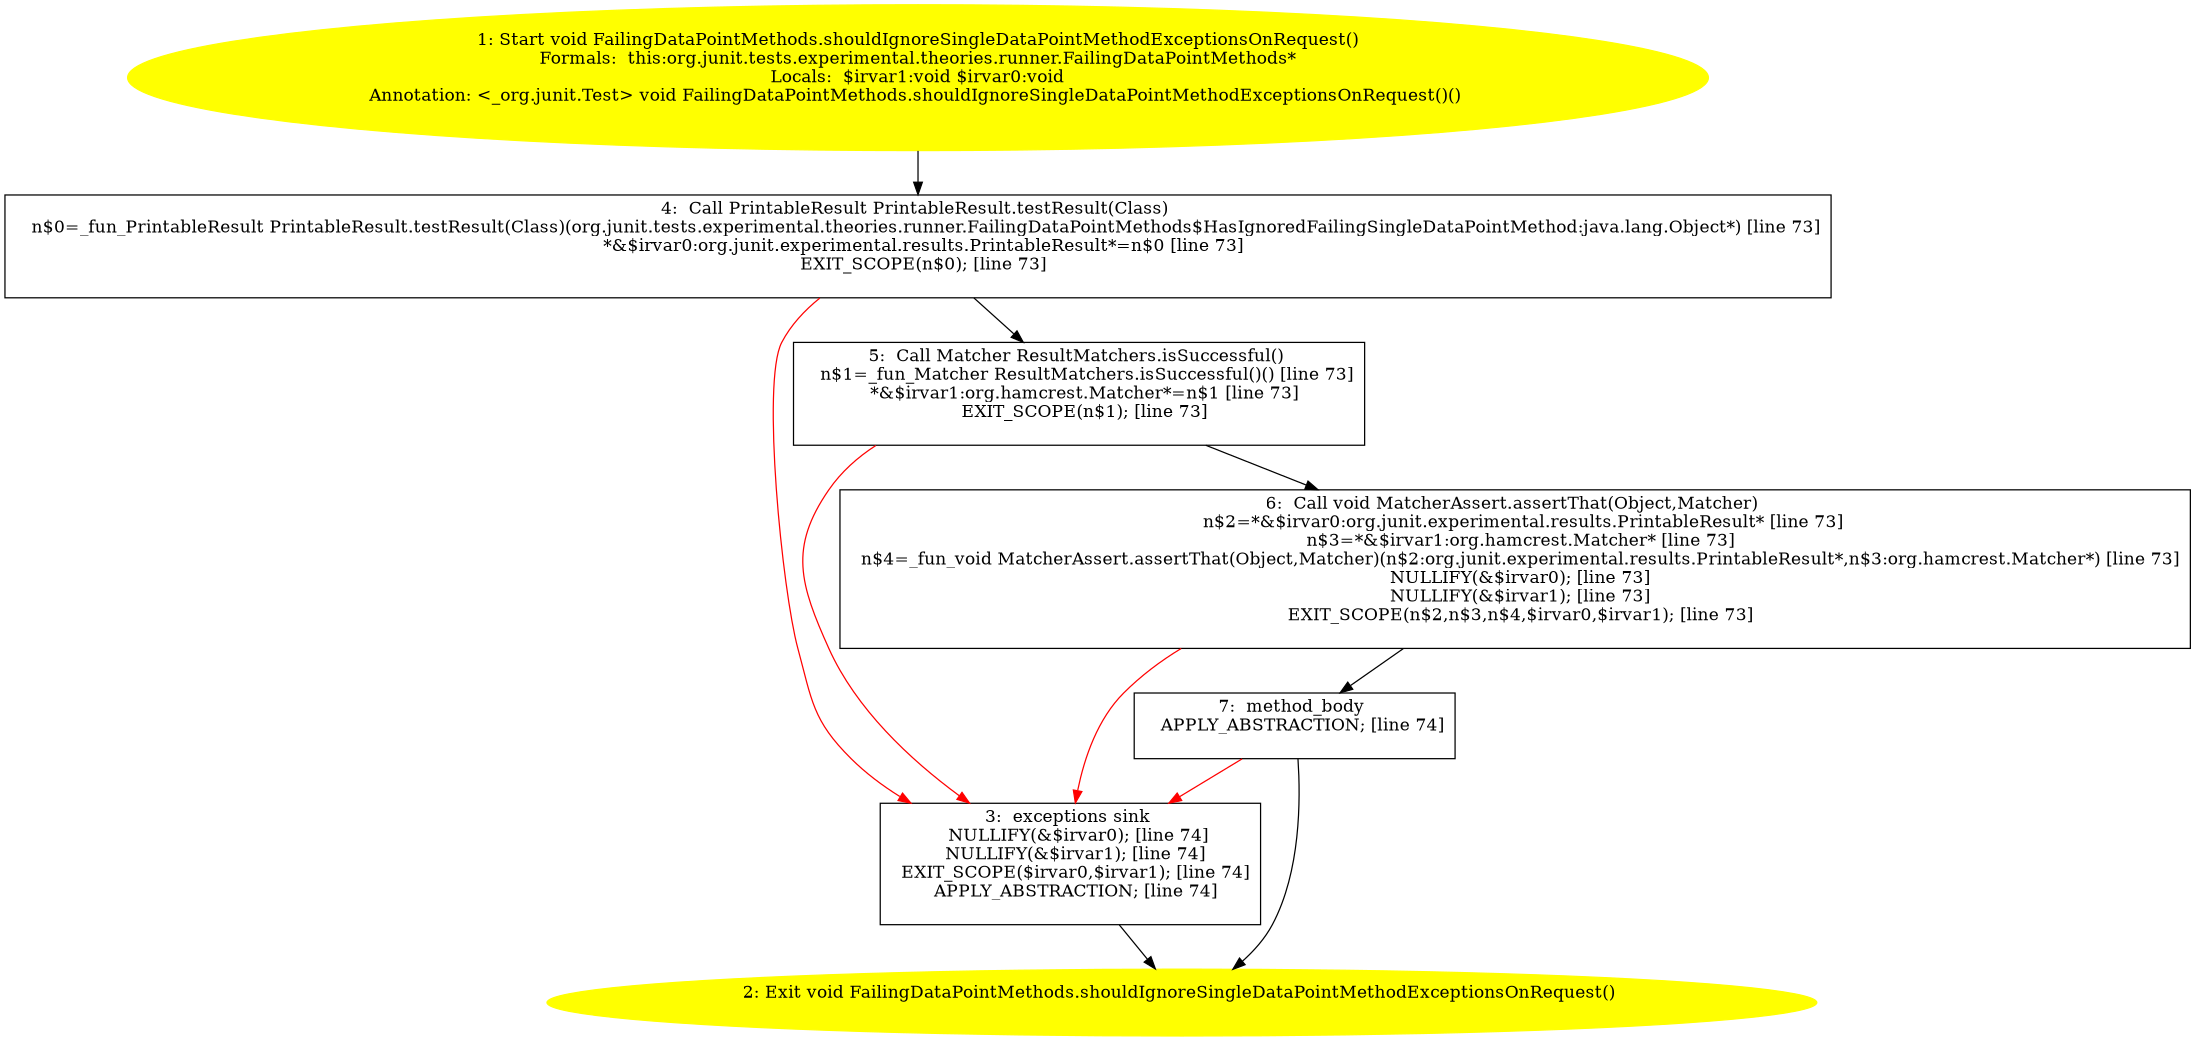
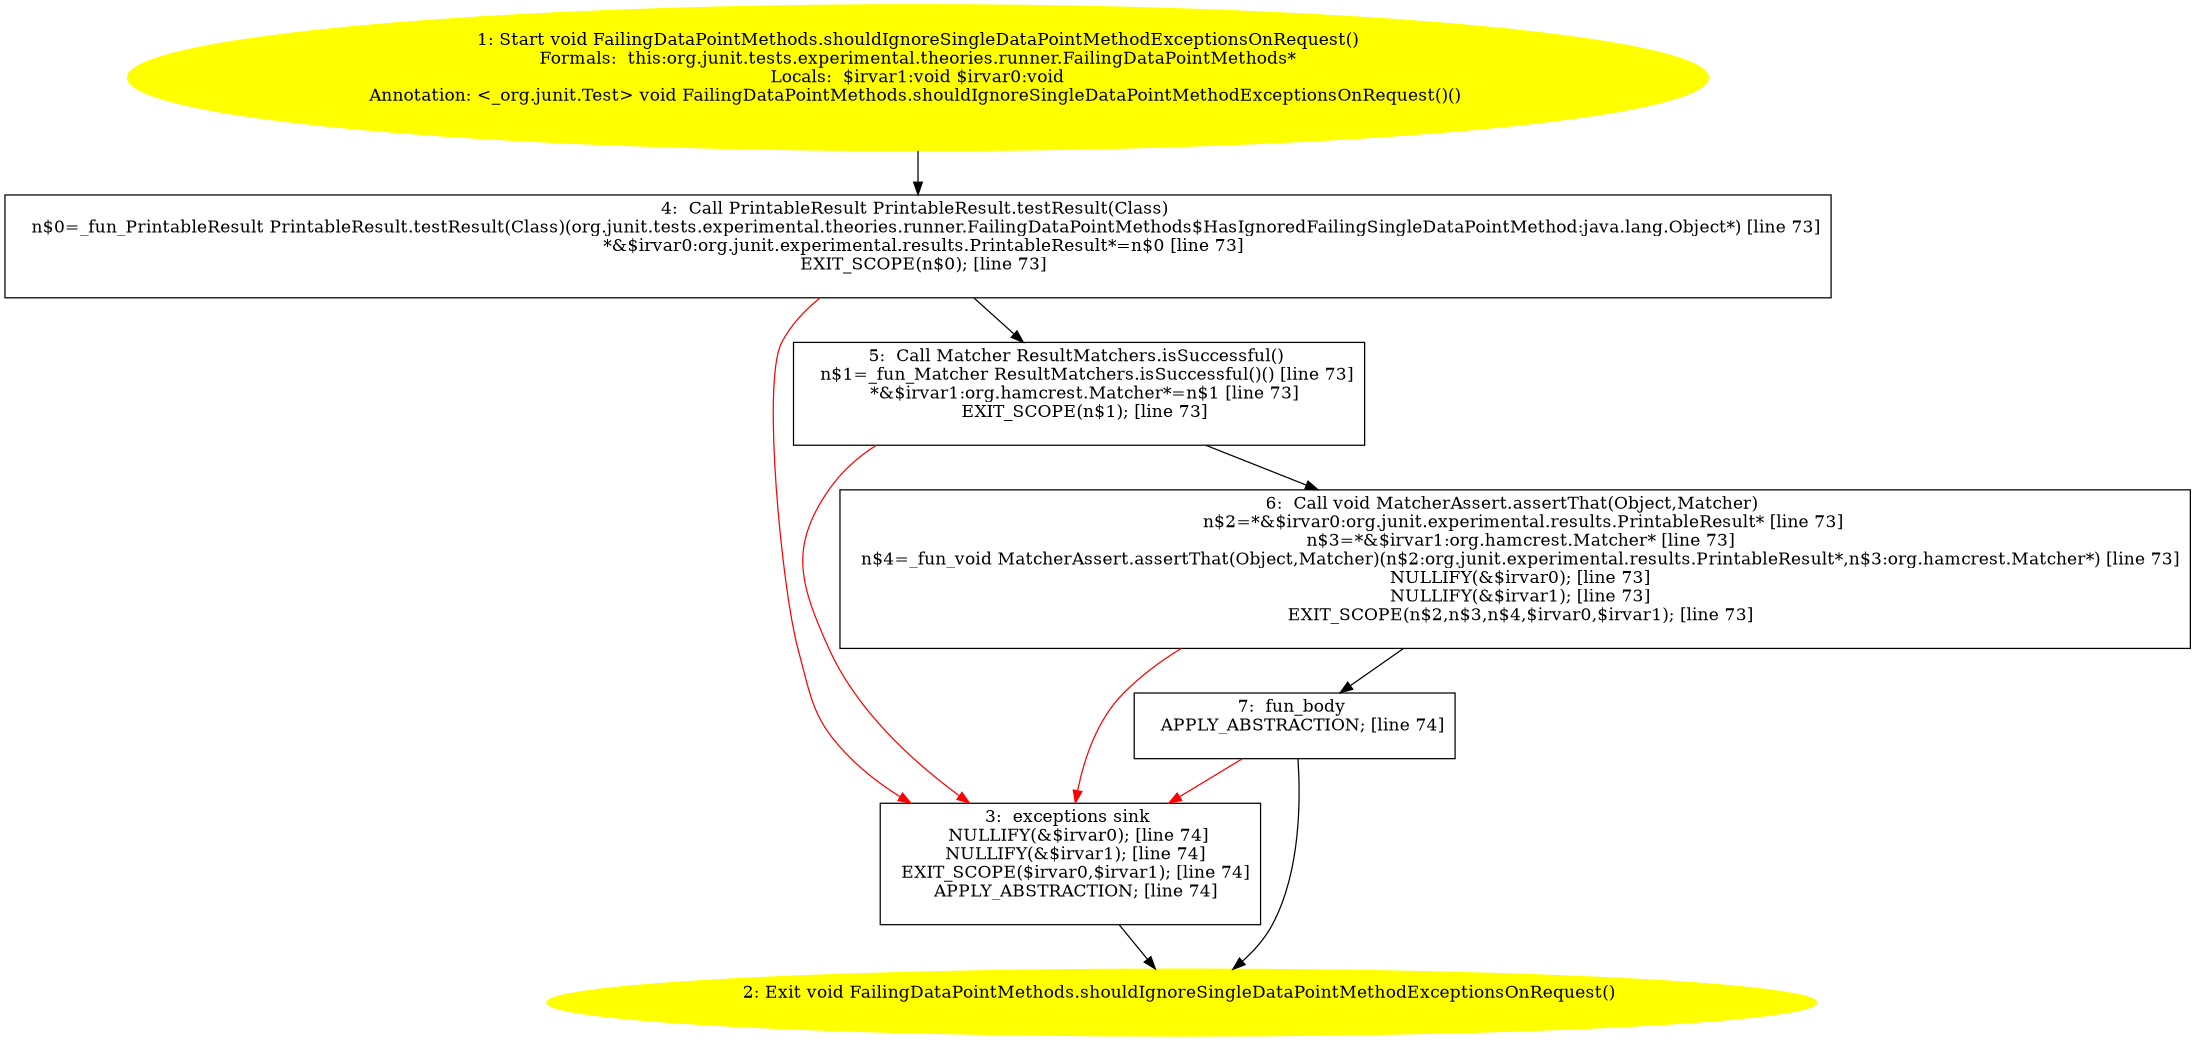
node "7:  method_body APPLY_ABSTRACTION; [line 74]": label "7:  method_body APPLY_ABSTRACTION; [line 74]" -> "7:  fun_body APPLY_ABSTRACTION; [line 74]"
